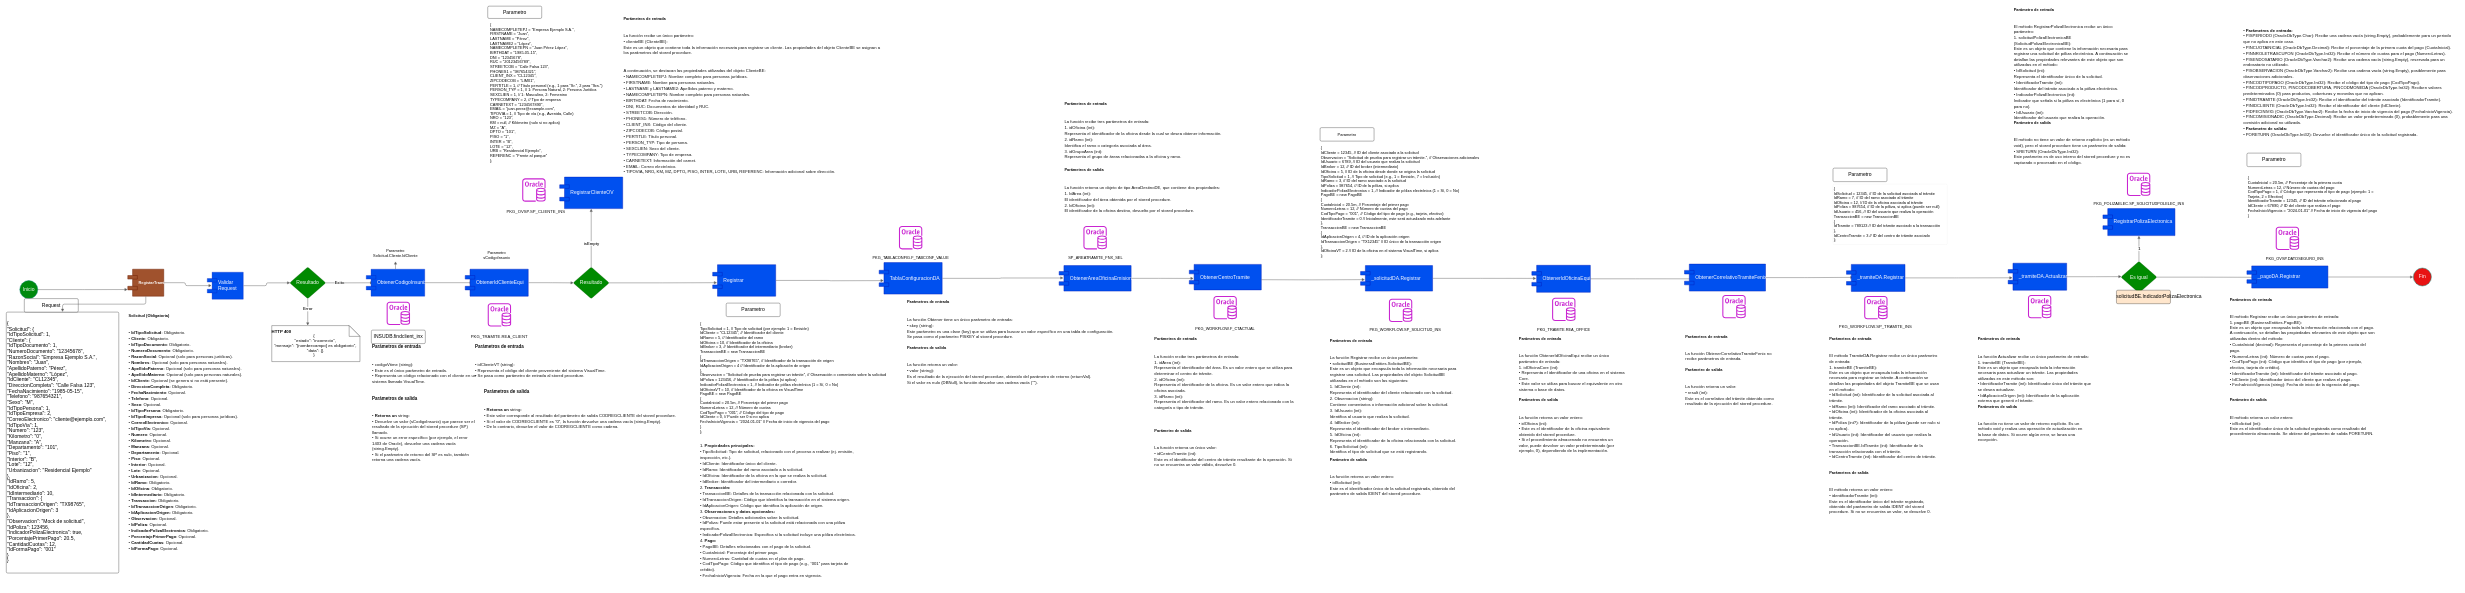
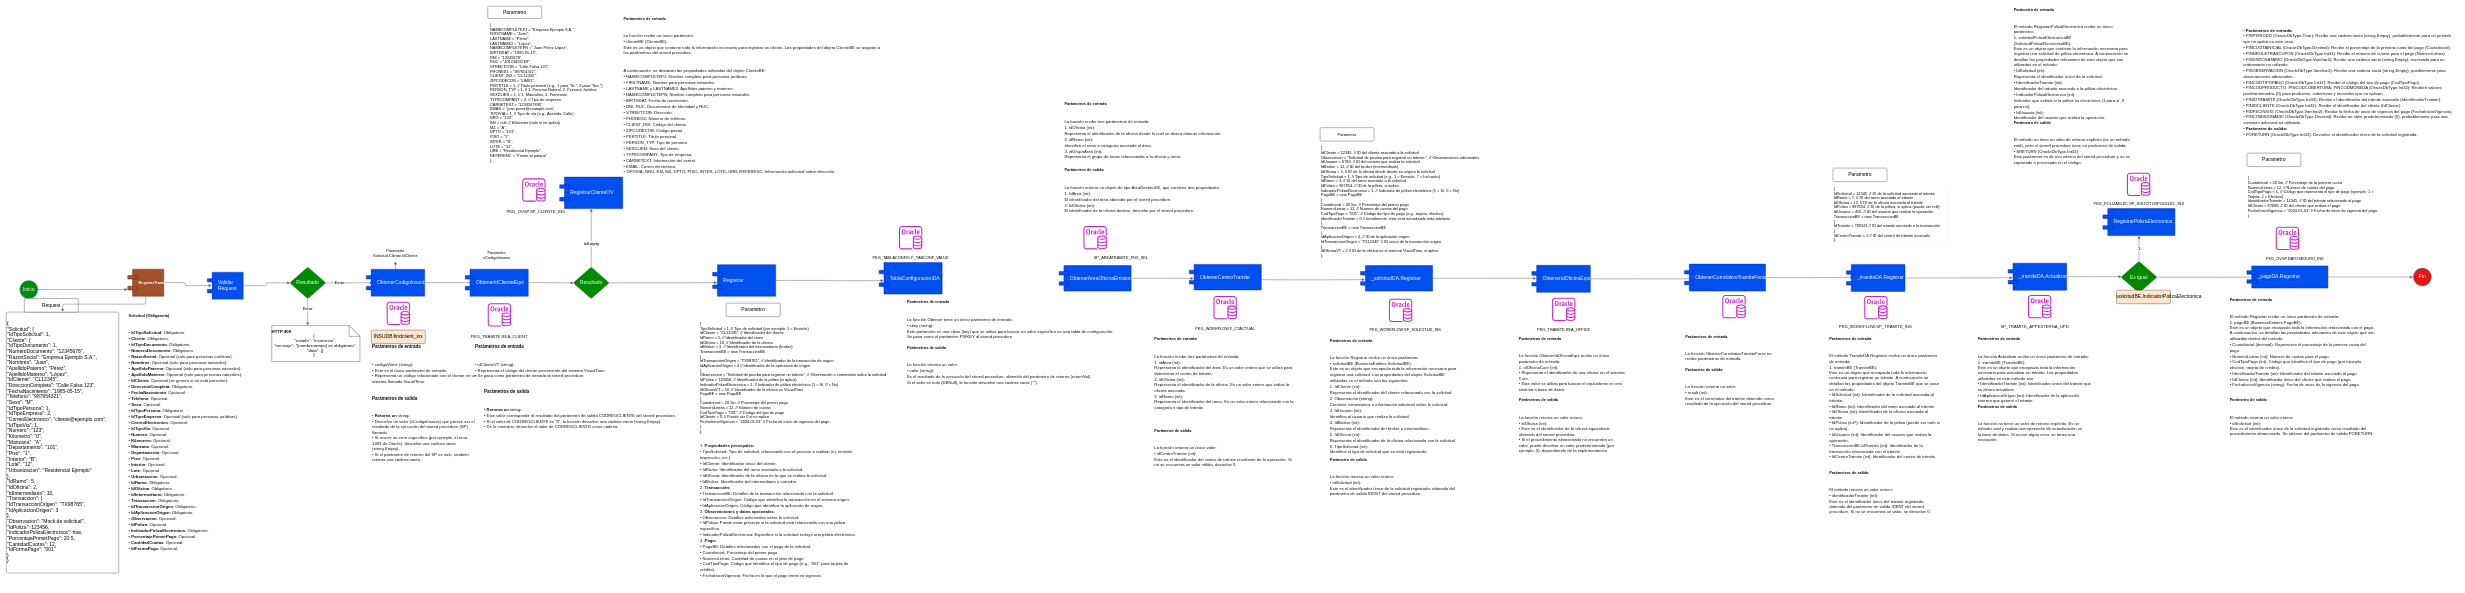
node "SP_AREATRAMITE_FNX_SEL": moved (1096, 257) -> (1121, 257)
edge "TablaConfiguracionDA" -> "ObtenerAreaOficinaEmision": removed
node "SP_TRAMITE_APPEXTERNA_UPD": added
node "INSUDB.findclient_inx": fillcolor #ffffff -> #ffe6cc
